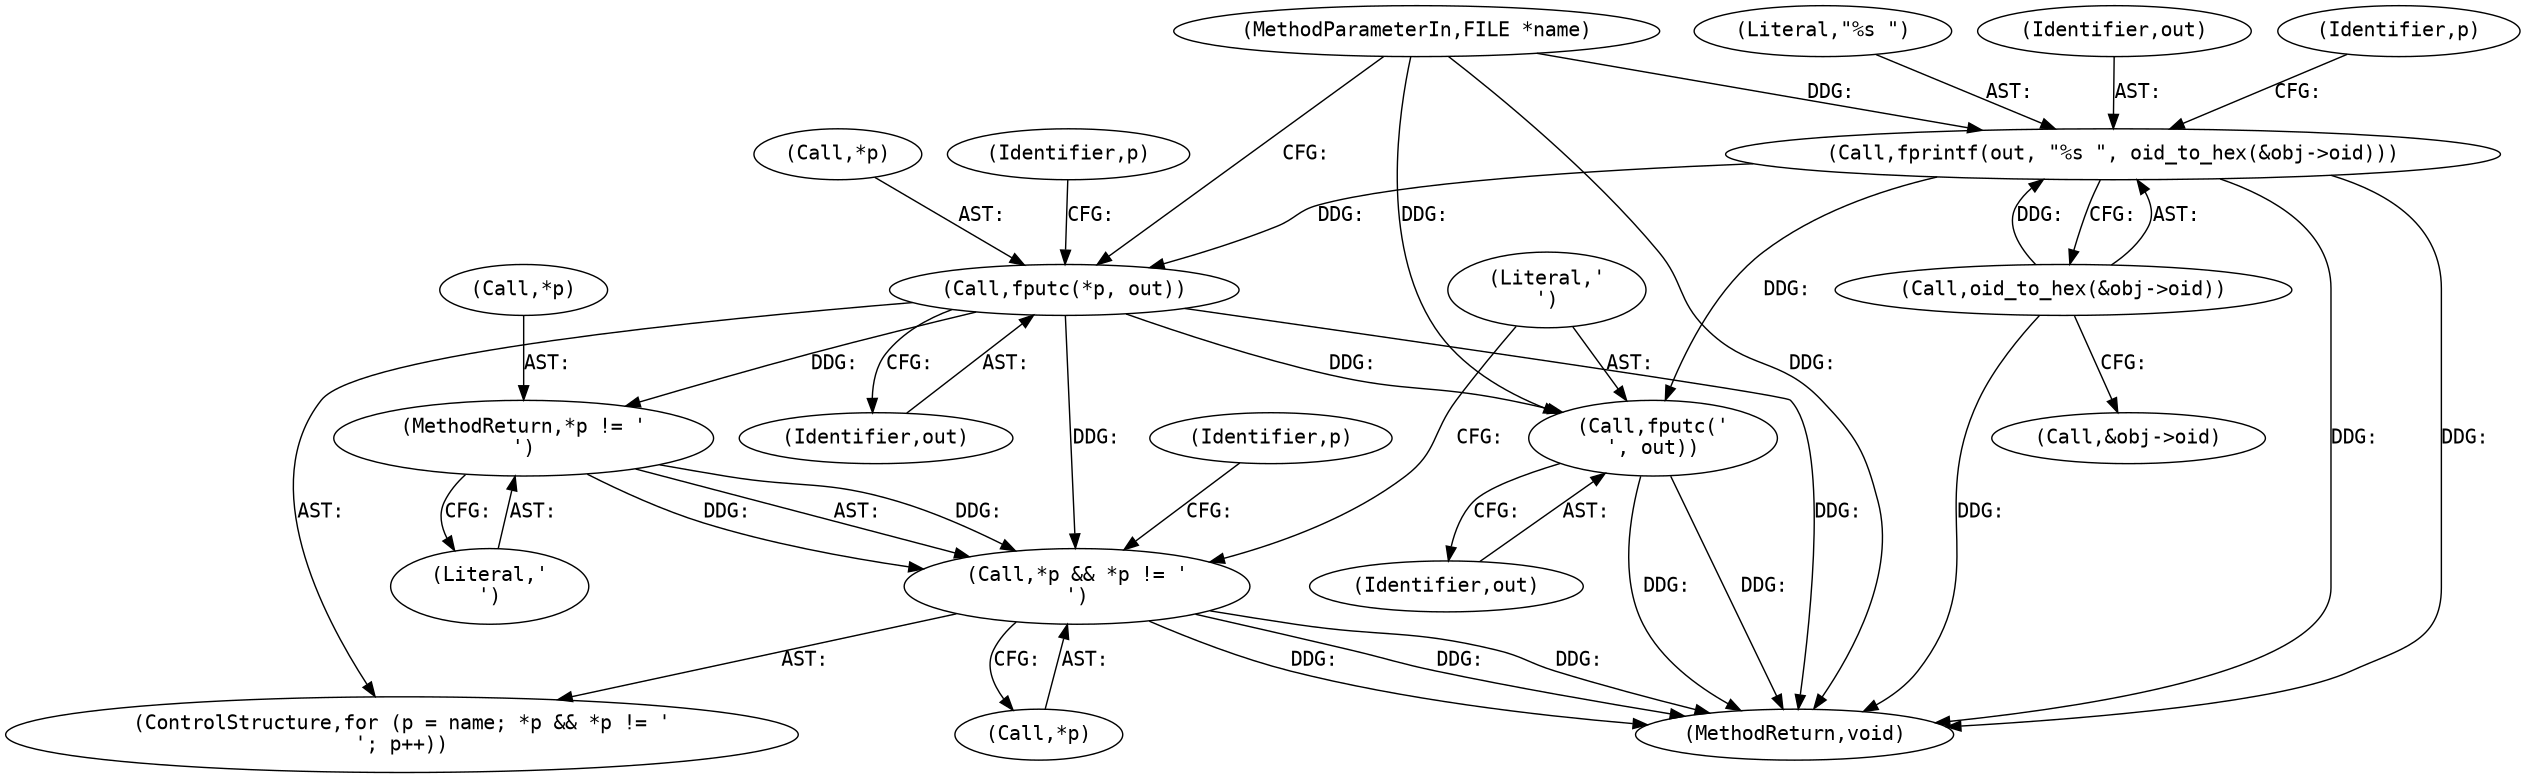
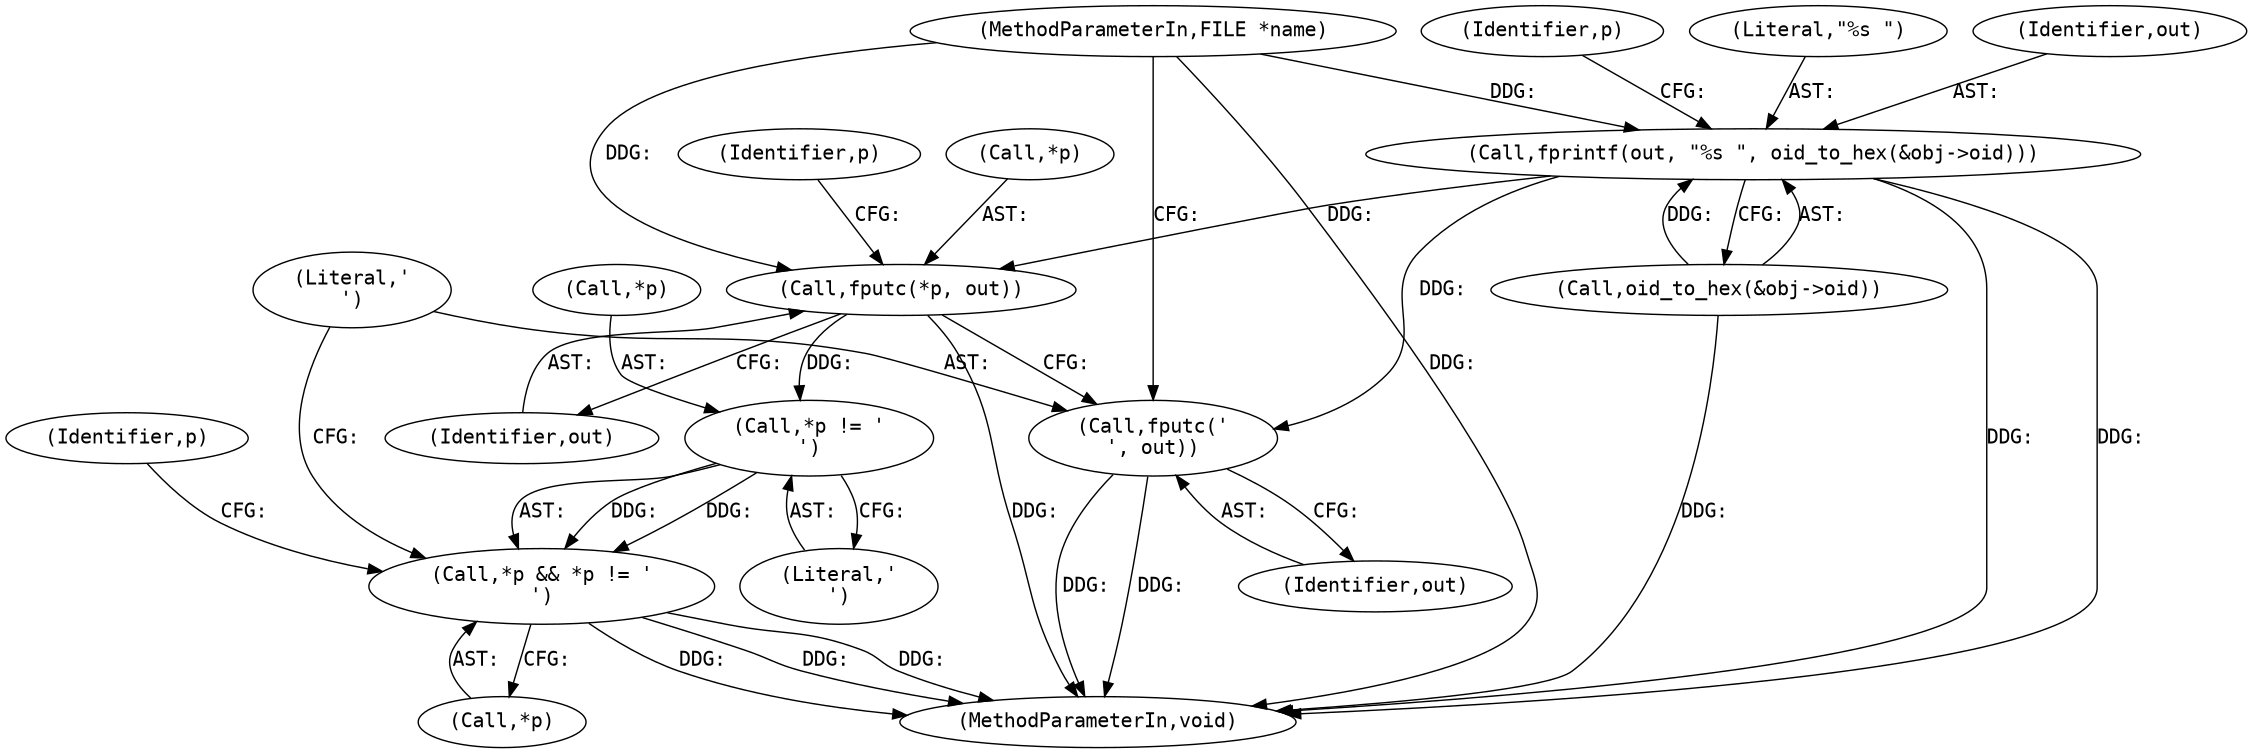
edge "(MethodParameterIn,FILE *name)" -> "(Call,fputc(*p, out))": label "CFG: " -> "DDG: "
edge "(MethodParameterIn,FILE *name)" -> "(Call,fputc(' ', out))": label "DDG: " -> "CFG: "
edge "(Call,fputc(*p, out))" -> "(Call,fputc(' ', out))": label "DDG: " -> "CFG: "
edge "(Call,fputc(*p, out))" -> "(Call,*p && *p != ' ')": removed, label "DDG:"
node "(MethodReturn,*p != ' ')": label "(MethodReturn,*p != ' ')" -> "(Call,*p != ' ')"
node "(Call,&obj->oid)": removed
node "(ControlStructure,for (p = name; *p && *p != ' '; p++))": removed
node "(MethodReturn,void)": label "(MethodReturn,void)" -> "(MethodParameterIn,void)"
